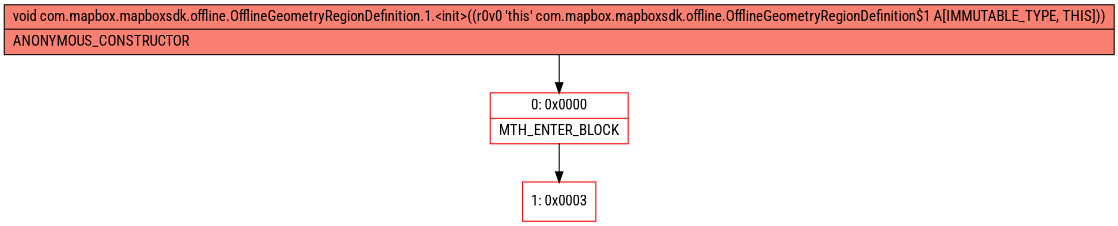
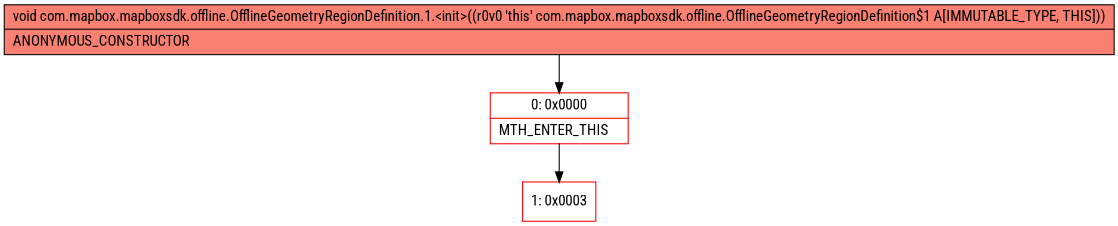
node "0: 0x0000": text "MTH_ENTER_BLOCK" -> "MTH_ENTER_THIS"
